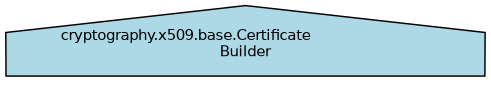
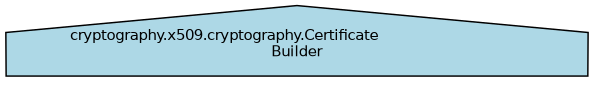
node "cryptography.x509.base.Certificate Builder": label "cryptography.x509.base.Certificate Builder" -> "cryptography.x509.cryptography.Certificate Builder"
